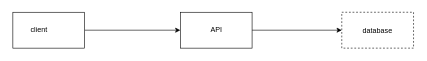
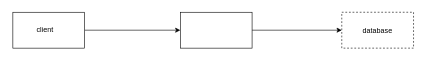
node "client": moved (39, 30) -> (45, 30)
node "API": removed
